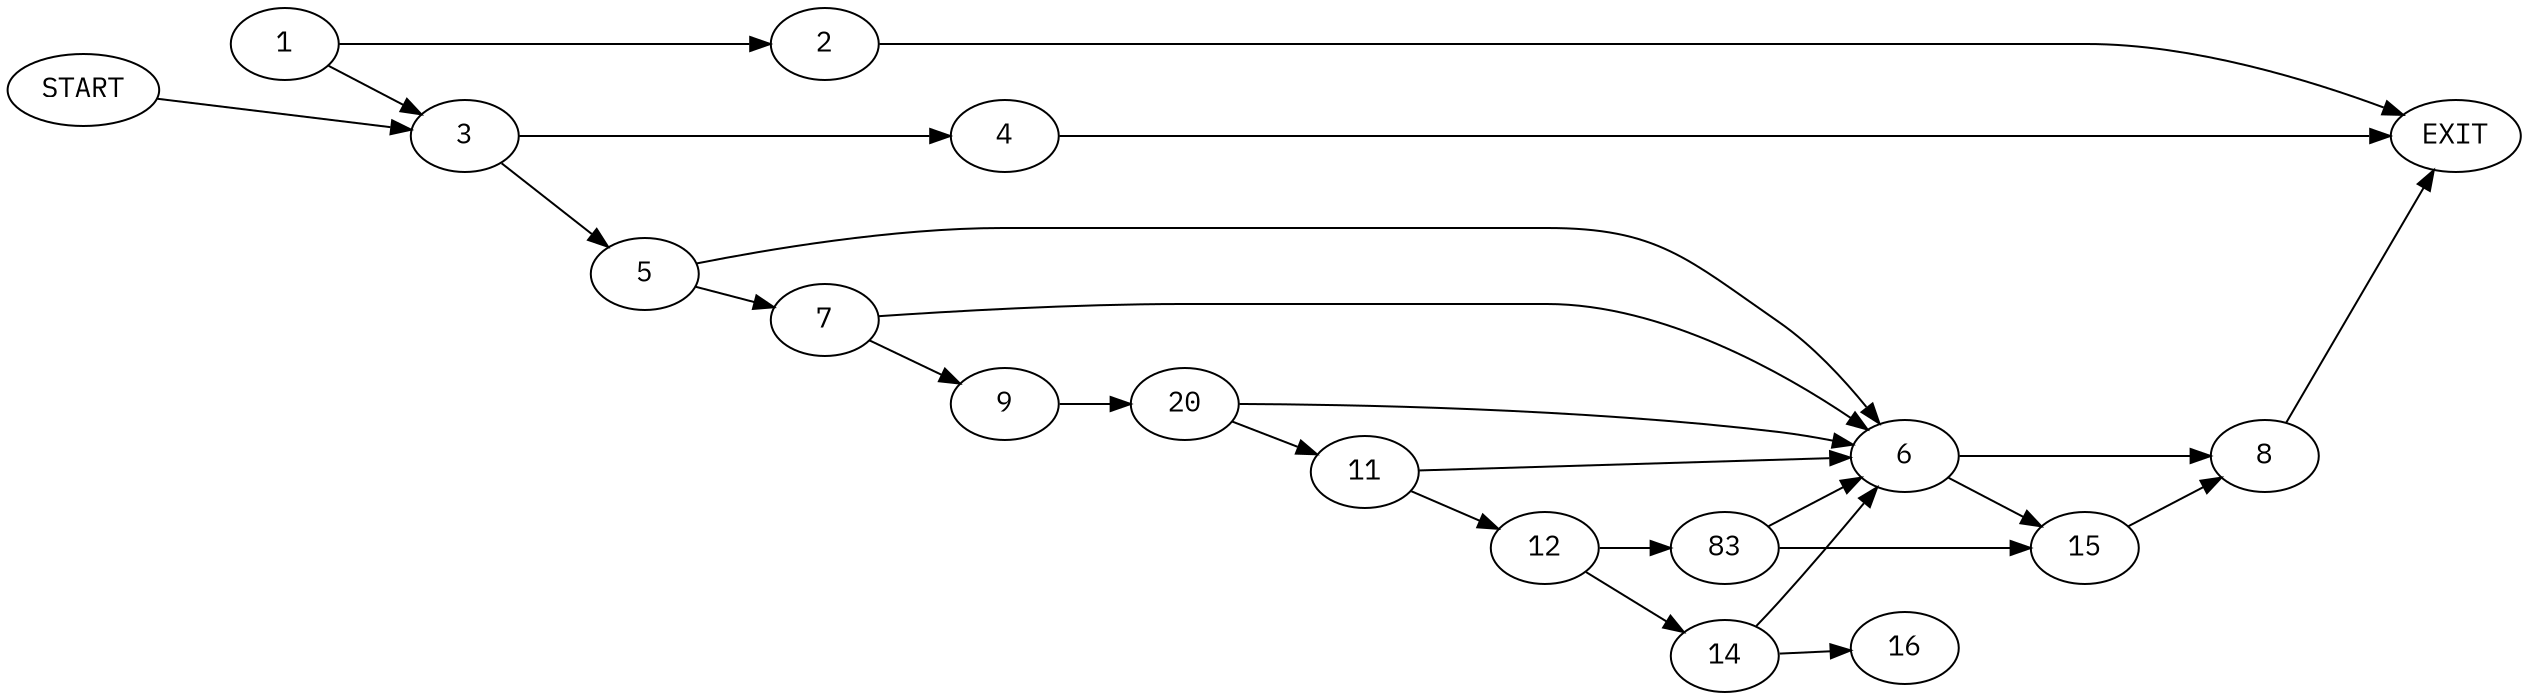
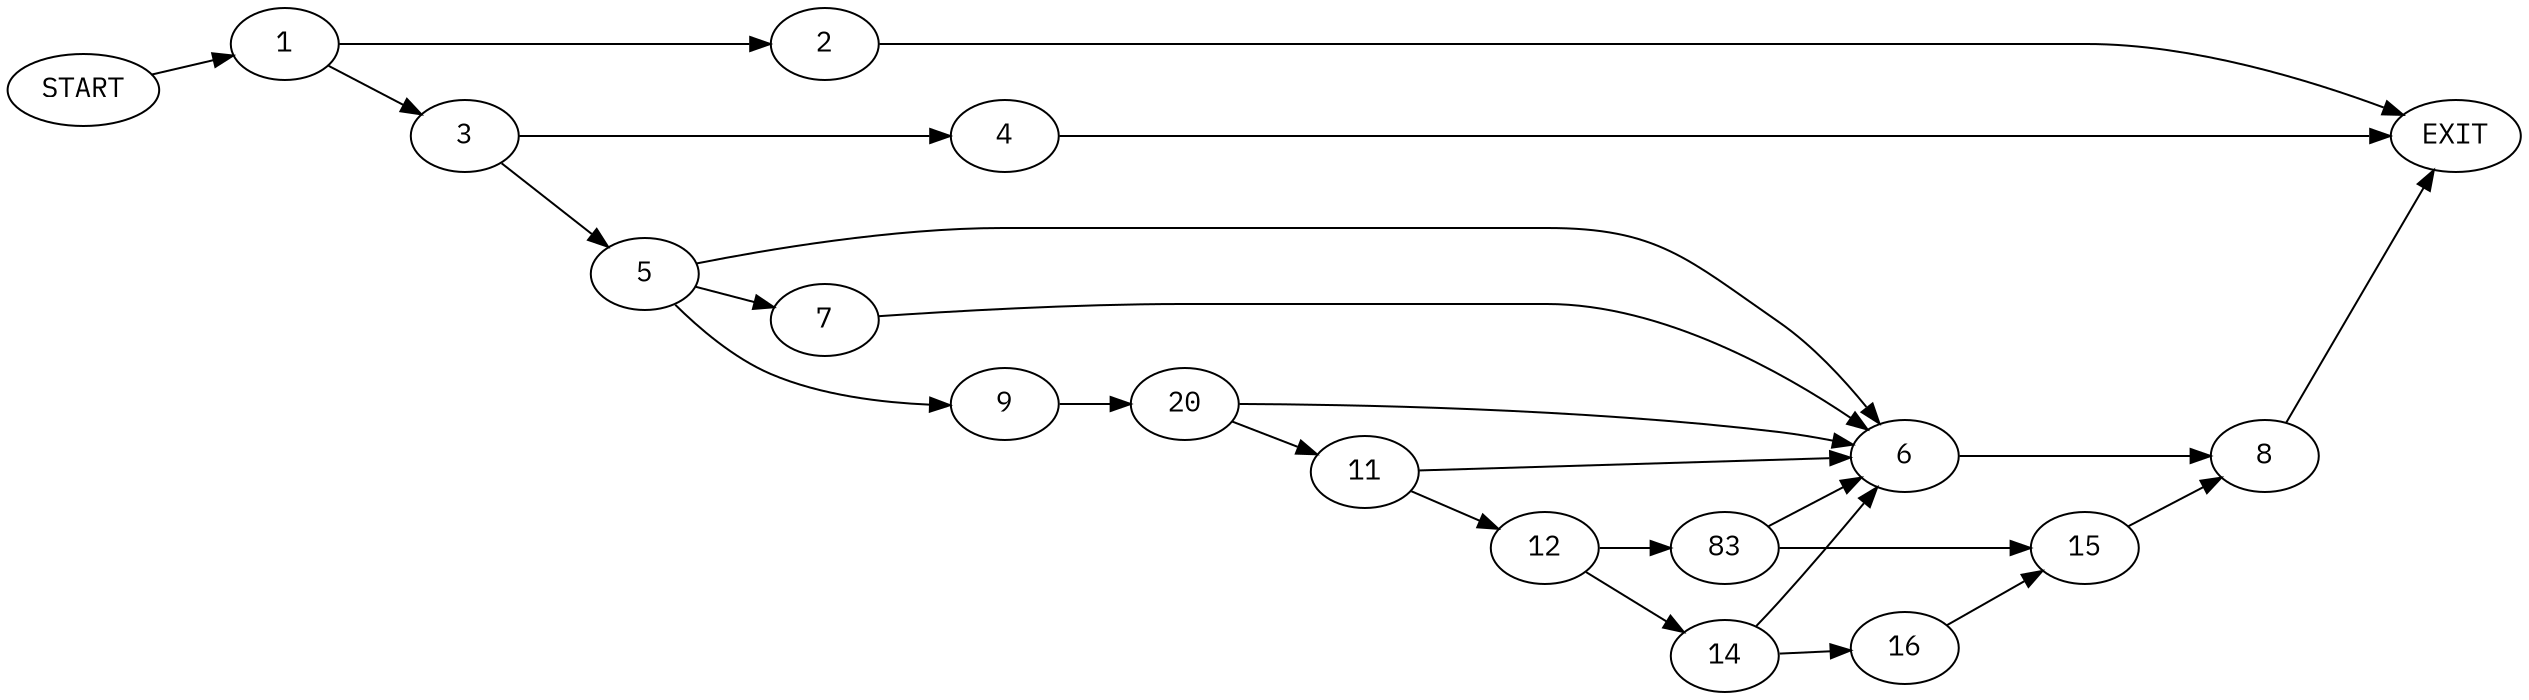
edge "START" -> "3": now "START" -> "1"
edge "7" -> "9": now "5" -> "9"
edge "6" -> "15": now "16" -> "15"
